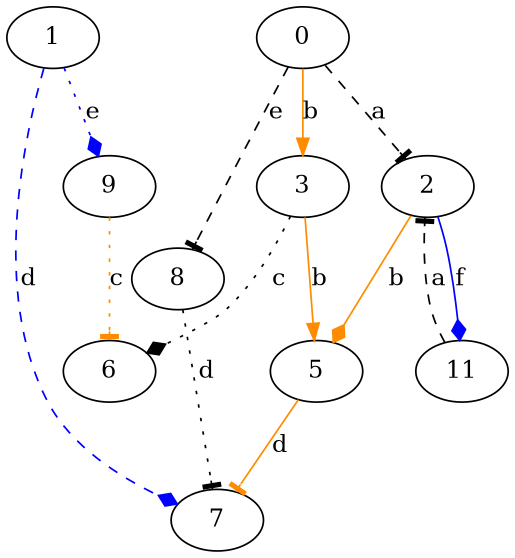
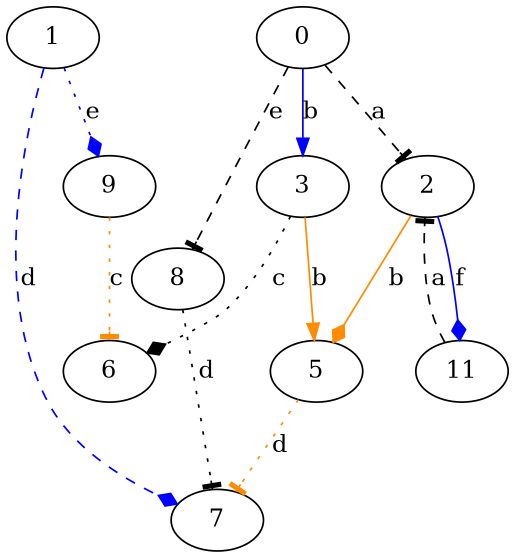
edge "0" -> "3": color darkorange -> blue
edge "5" -> "7": style solid -> dotted
